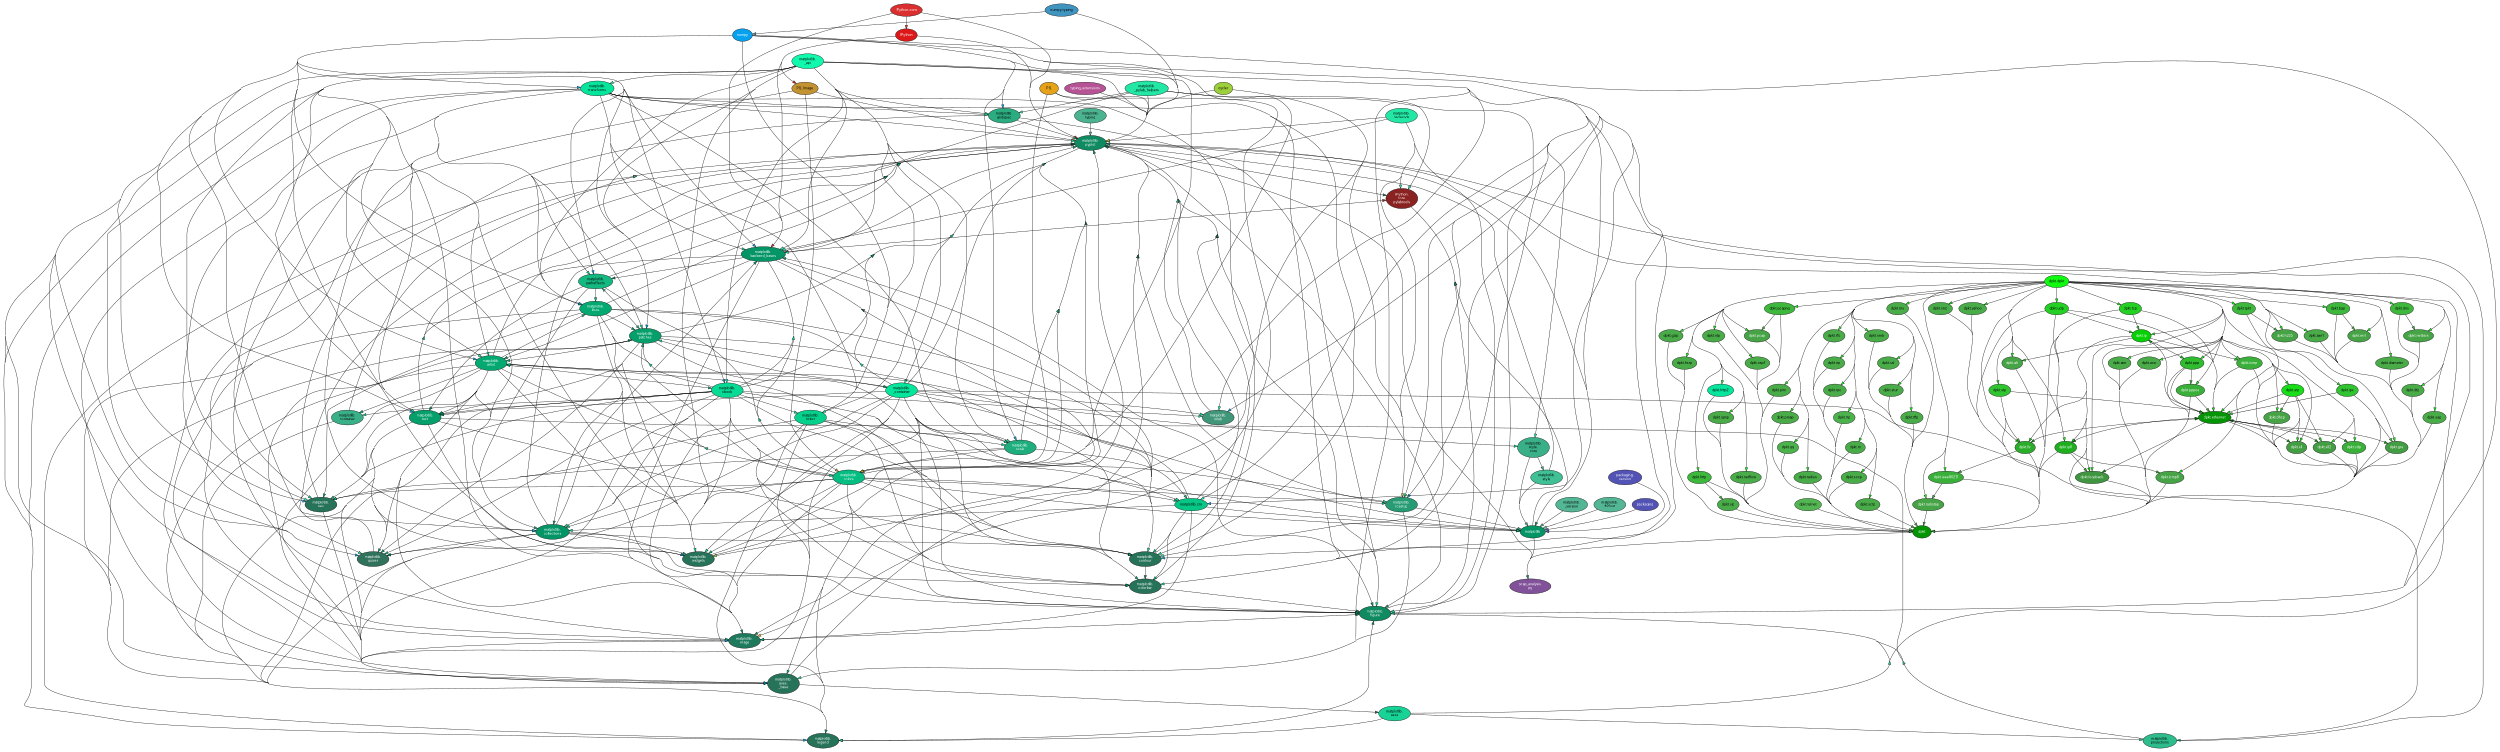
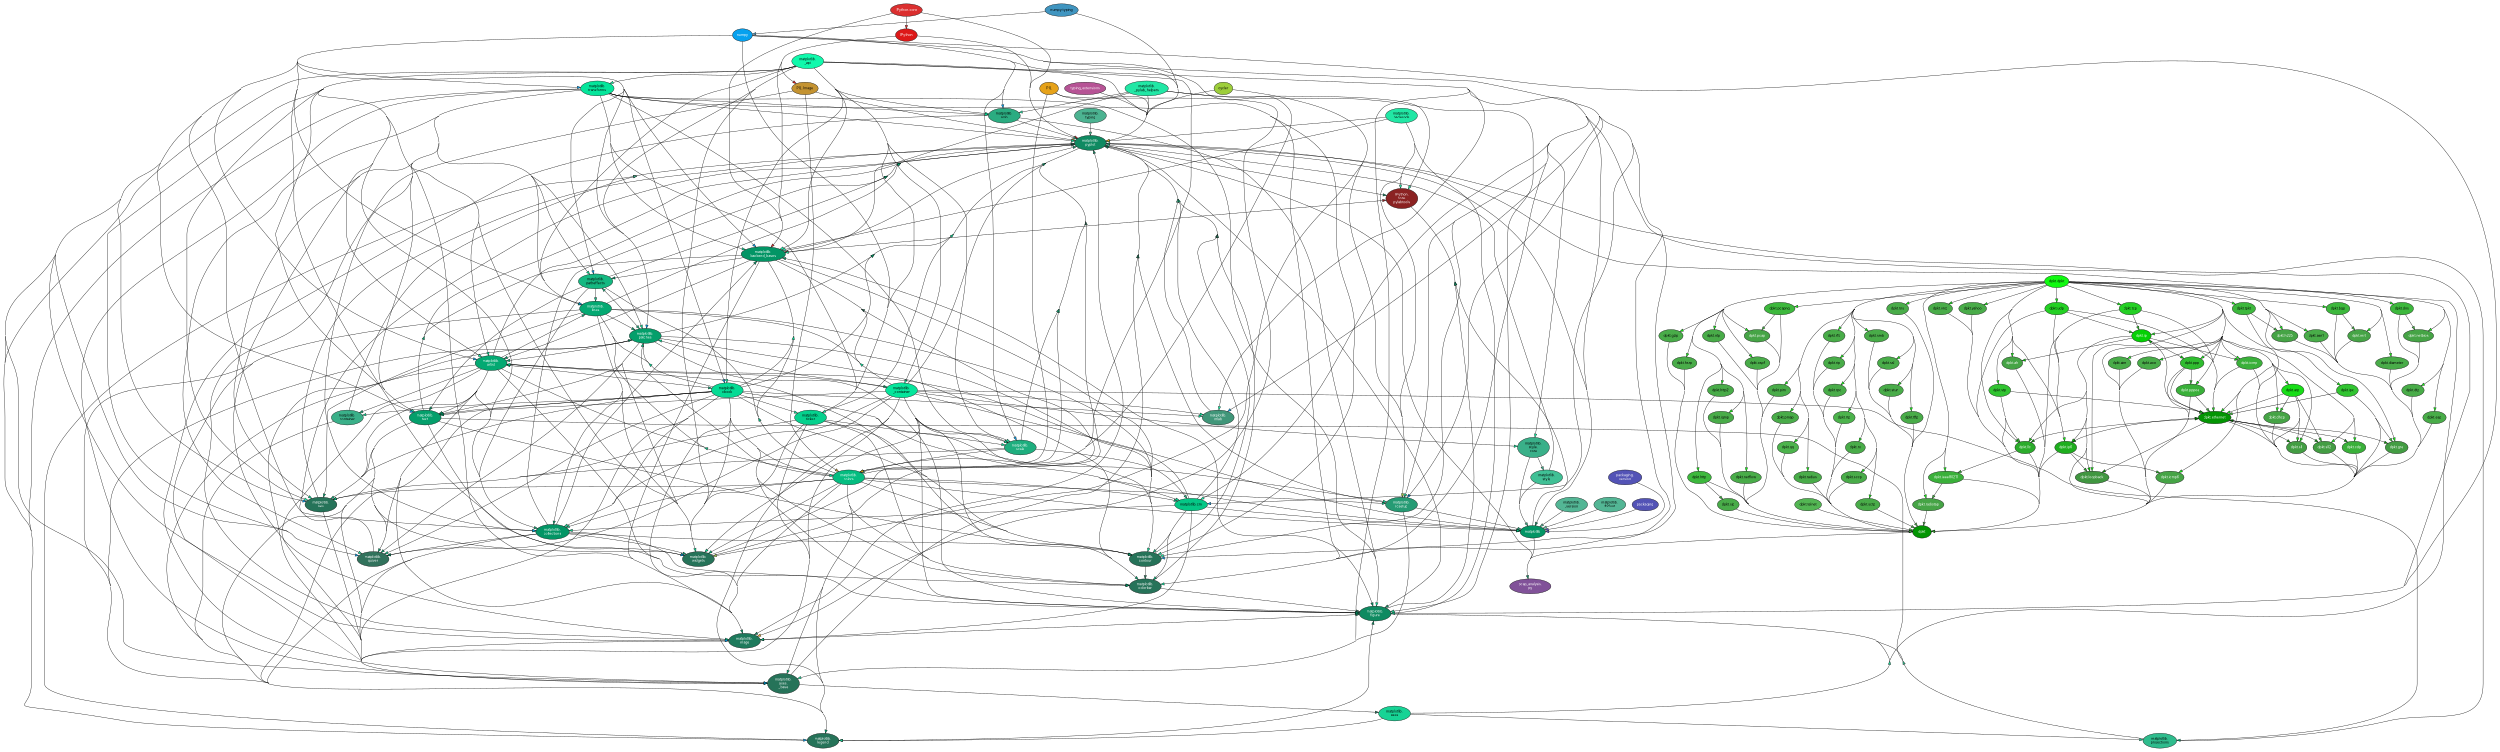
node "matplotlib. gridspec": label "matplotlib. gridspec" -> "matplotlib. smb"
node "dpkt.http2": fillcolor #05e59b -> #49ac49
